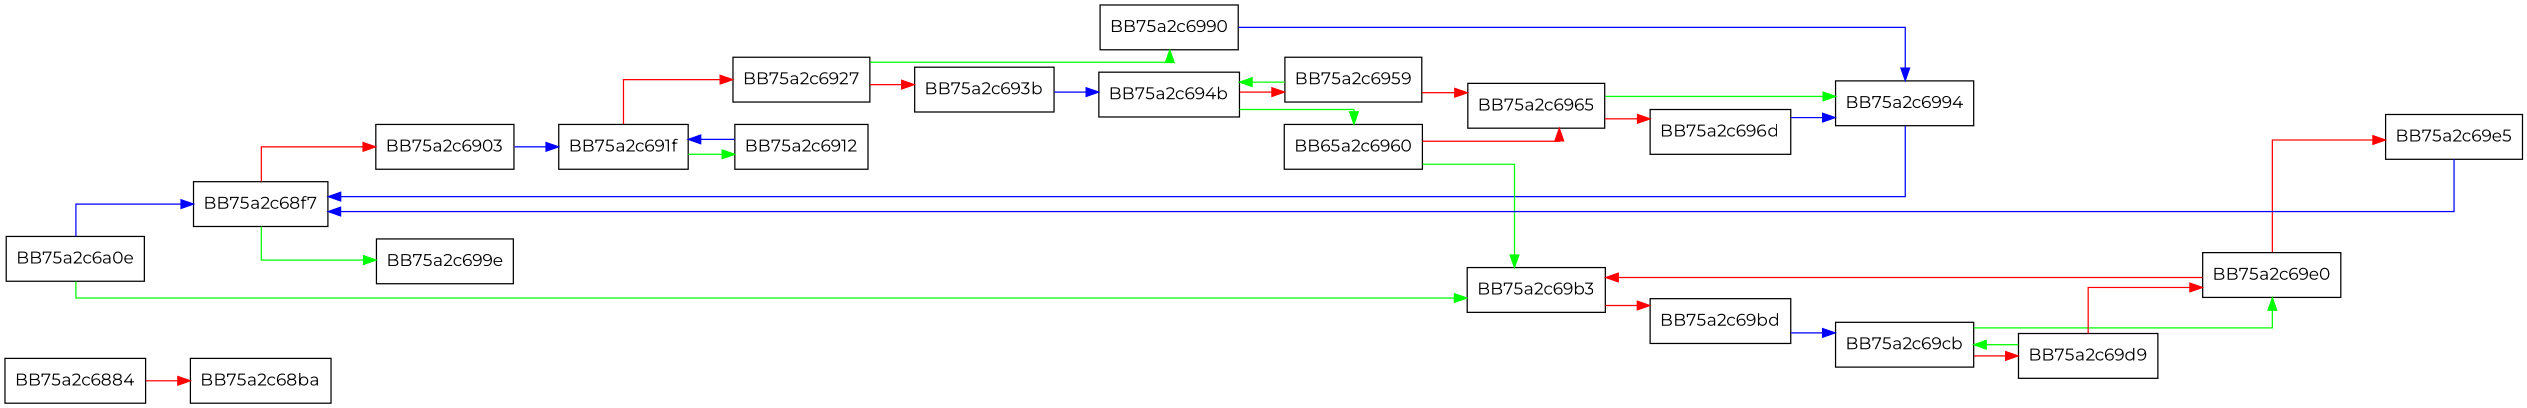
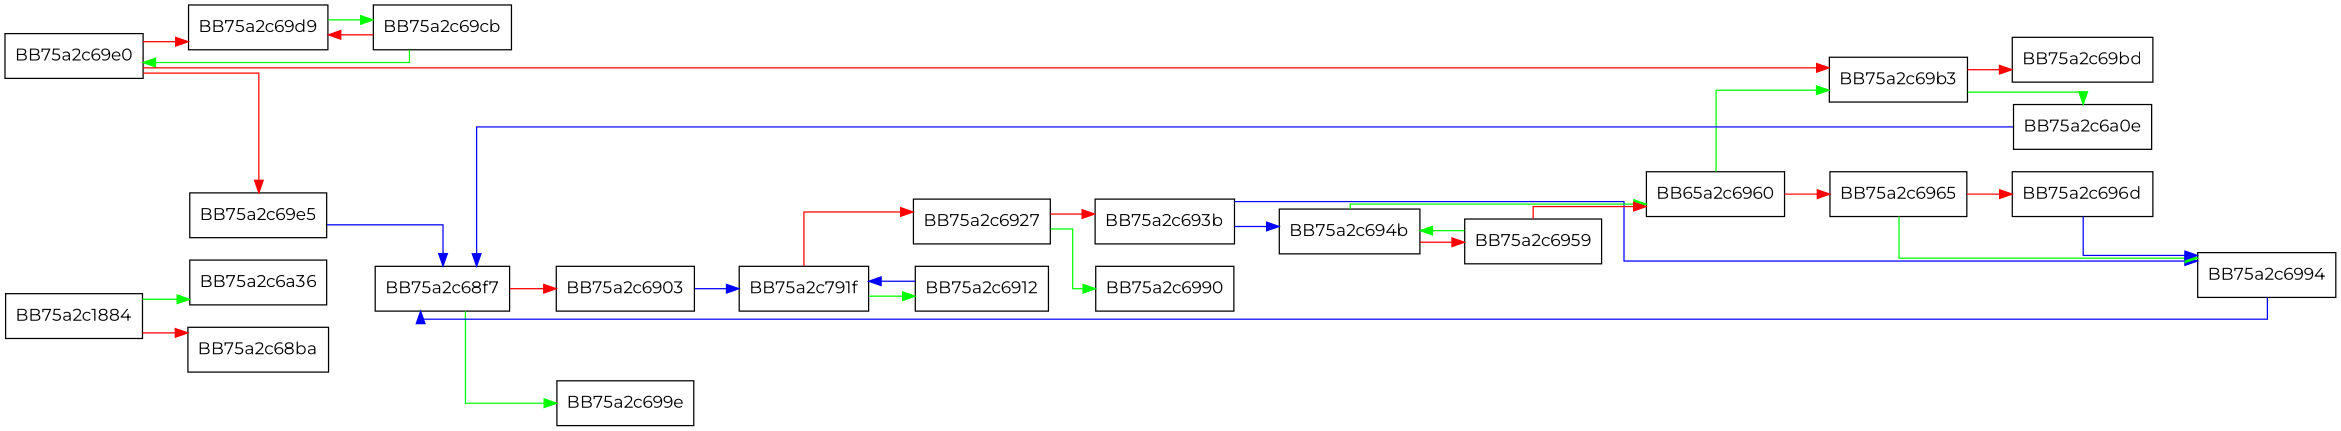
edge "BB75a2c6990" -> "BB75a2c6994": now "BB75a2c693b" -> "BB75a2c6994"
edge "BB75a2c6959" -> "BB75a2c6965": now "BB75a2c6959" -> "BB65a2c6960"
node "BB75a2c691f": label "BB75a2c691f" -> "BB75a2c791f"
node "BB75a2c6a36": added
edge "BB75a2c69d9" -> "BB75a2c69e0": reversed
edge "BB75a2c6a0e" -> "BB75a2c69b3": reversed
edge "BB75a2c69bd" -> "BB75a2c69cb": removed
node "BB75a2c6884": label "BB75a2c6884" -> "BB75a2c1884"
